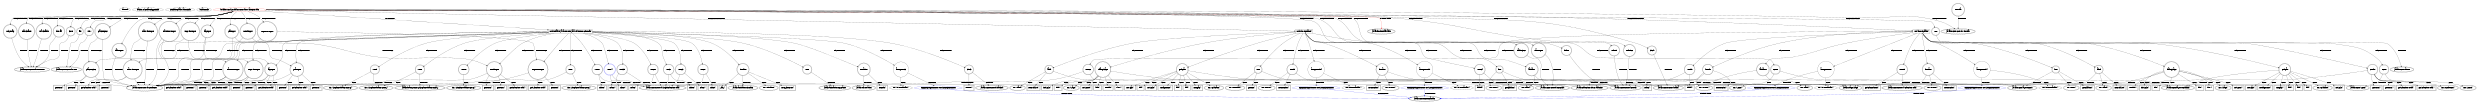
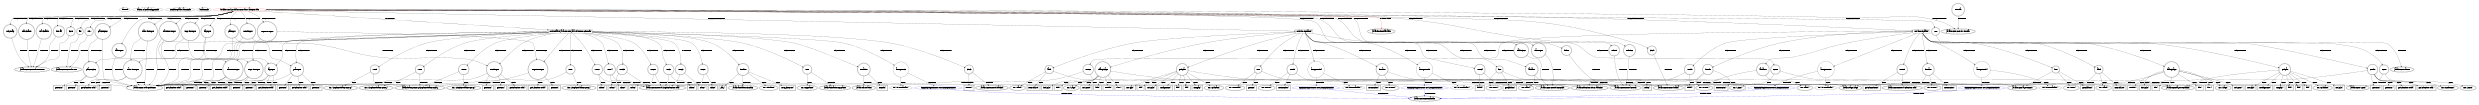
edge "void initialize(java.net.URL,java.util.ResourceBundle)" -> "VAR23": label "INSTANTIATE" -> "OVERRIDE"
node "VAR14": color blue -> black
edge "VAR10" -> "javafx.beans.property.SimpleBooleanProperty": added, label "OF_TYPE"
node "javafx.scene.control.ComboBox": label "javafx.scene.control.ComboBox" -> "javafx.scene.void.ComboBox"
node "new KeyFrame()": added
